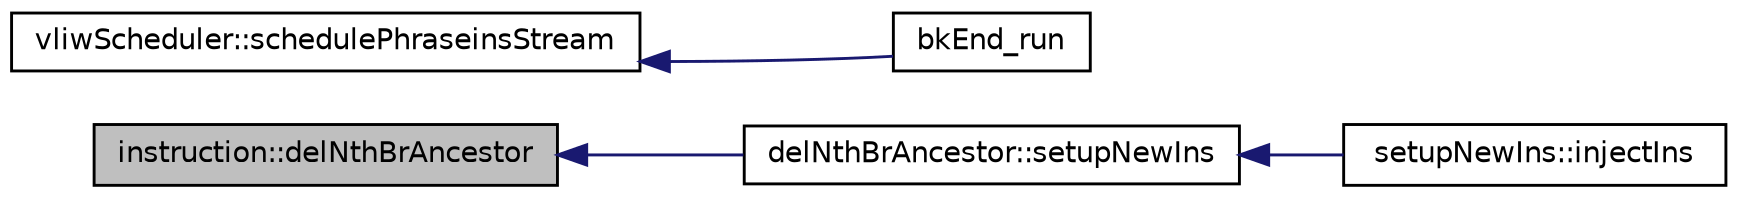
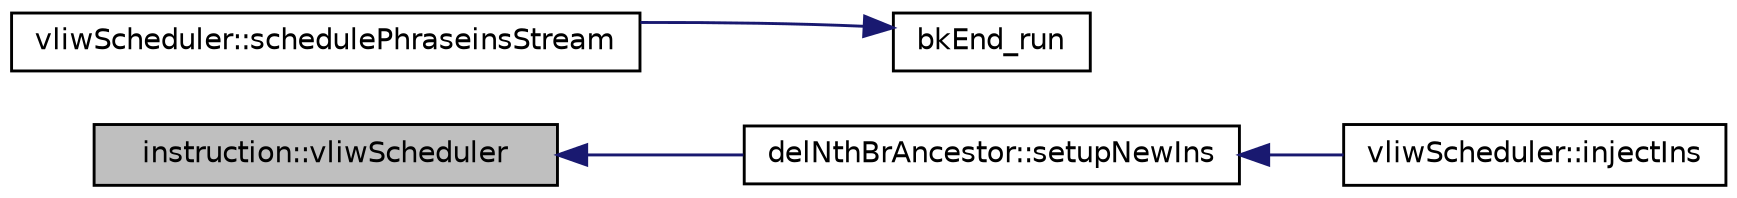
edge "bkEnd_run" -> "vliwScheduler::schedulePhraseinsStream": reversed
node "instruction::delNthBrAncestor": label "instruction::delNthBrAncestor" -> "instruction::vliwScheduler"
node "setupNewIns::injectIns": label "setupNewIns::injectIns" -> "vliwScheduler::injectIns"
